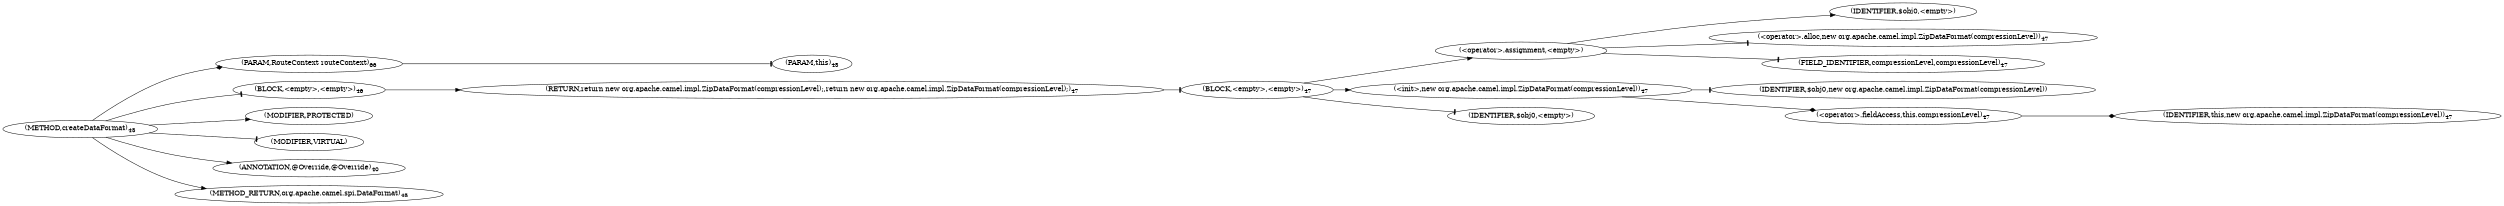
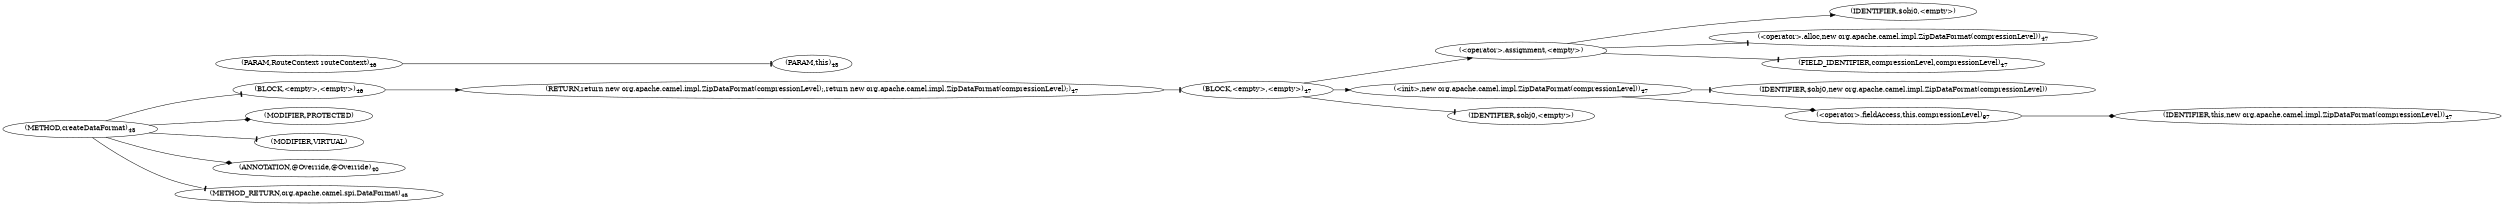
node "(PARAM,RouteContext routeContext)": text "66" -> "46"
edge "(METHOD,createDataFormat)" -> "(PARAM,RouteContext routeContext)": removed
node "(<operator>.fieldAccess,this.compressionLevel)": text "47" -> "97"
edge "(METHOD,createDataFormat)" -> "(MODIFIER,PROTECTED)": arrowhead normal -> diamond
edge "(METHOD,createDataFormat)" -> "(ANNOTATION,@Override,@Override)": arrowhead normal -> diamond
edge "(METHOD,createDataFormat)" -> "(METHOD_RETURN,org.apache.camel.spi.DataFormat)": arrowhead normal -> tee
